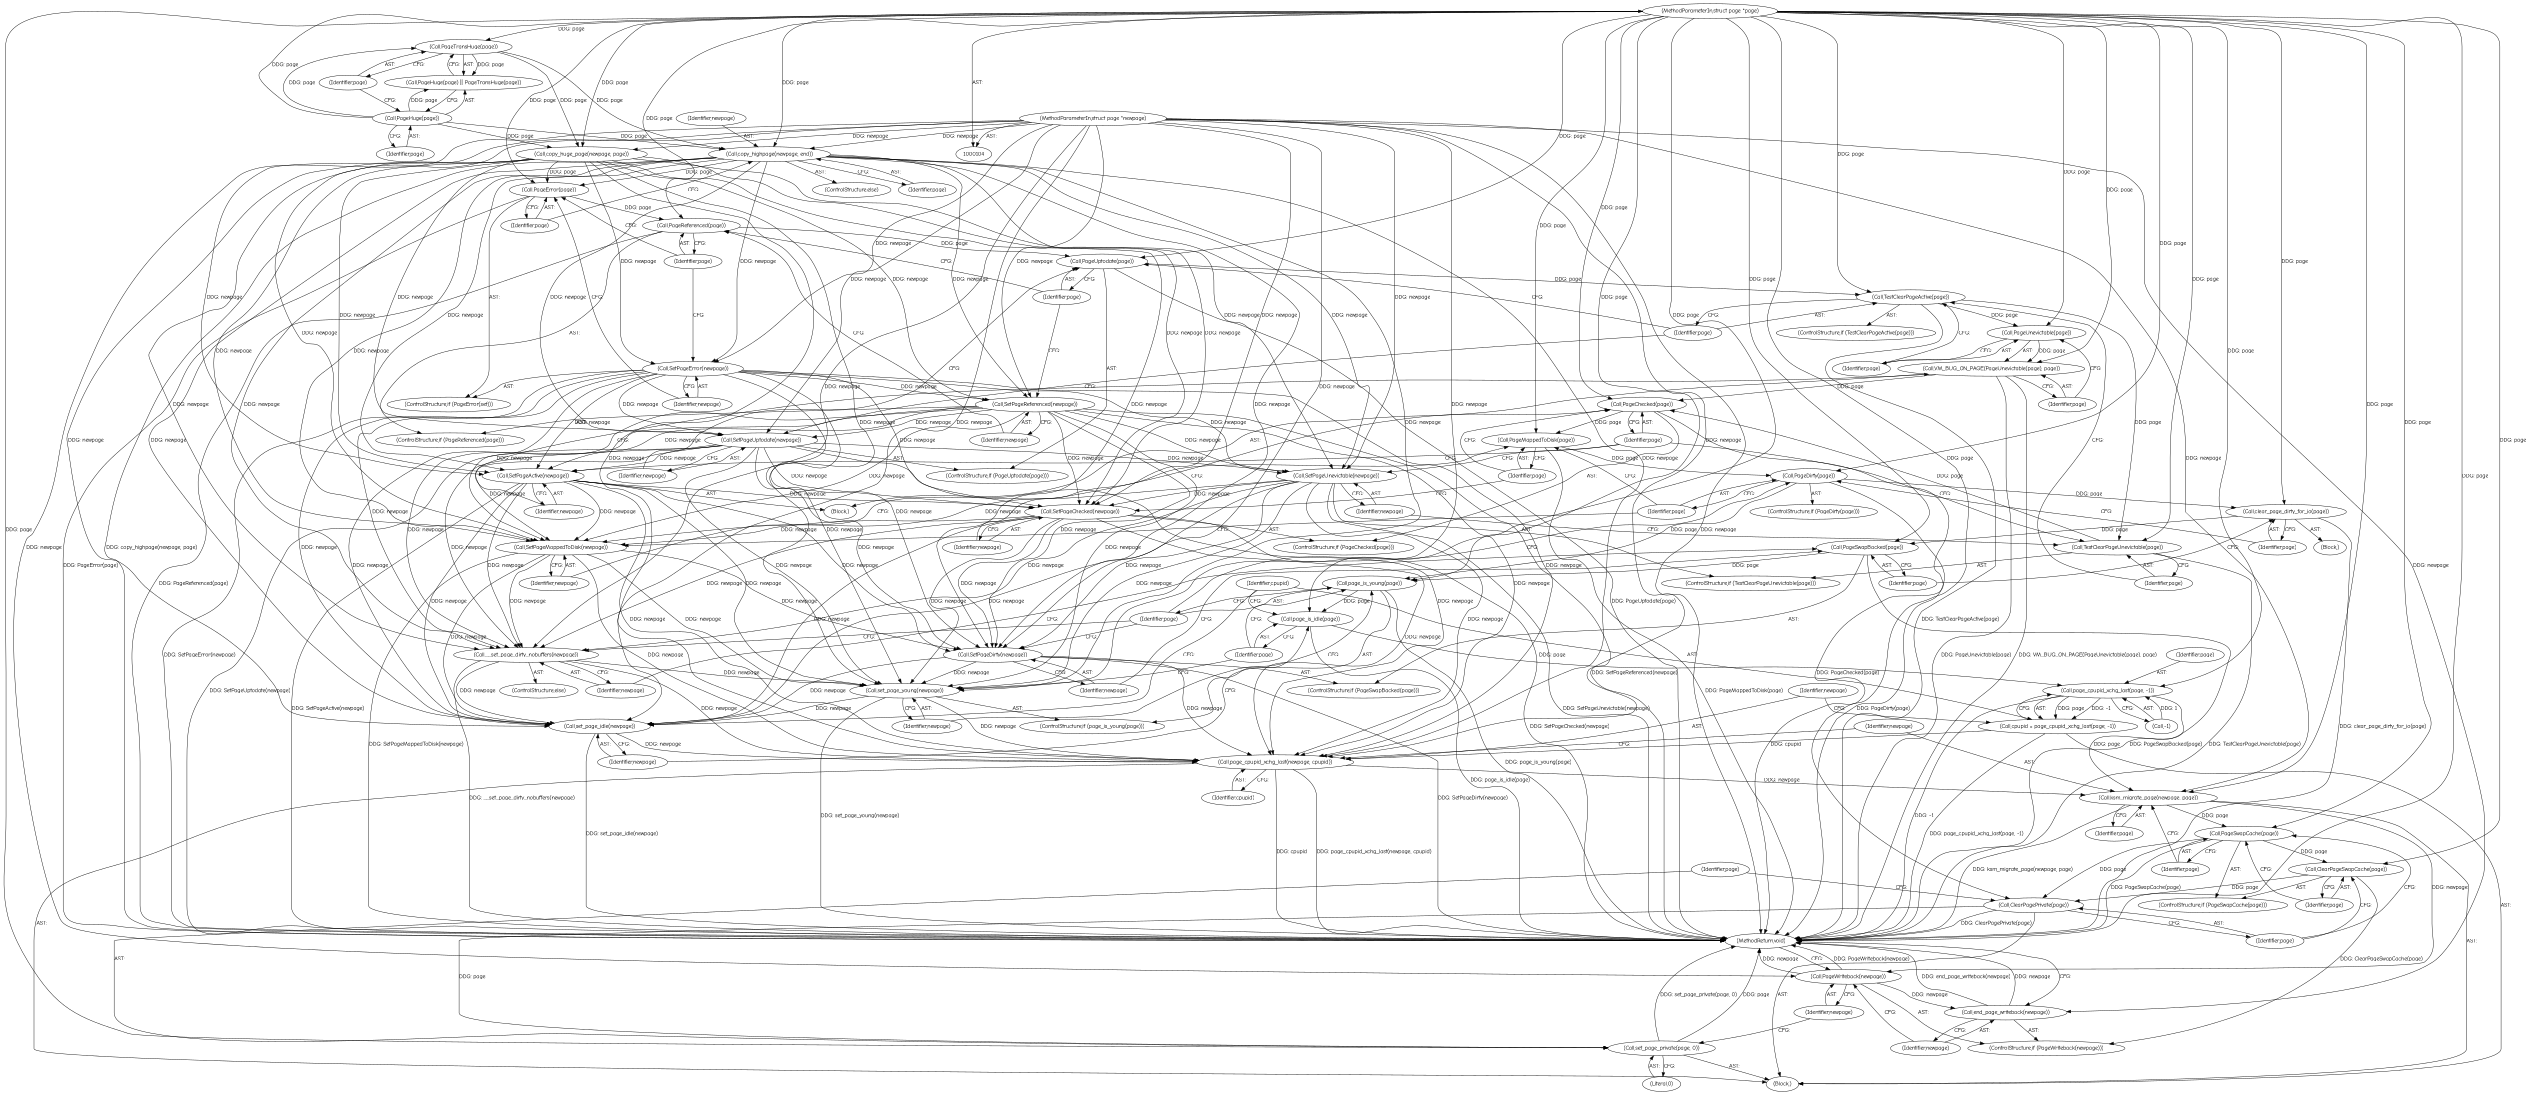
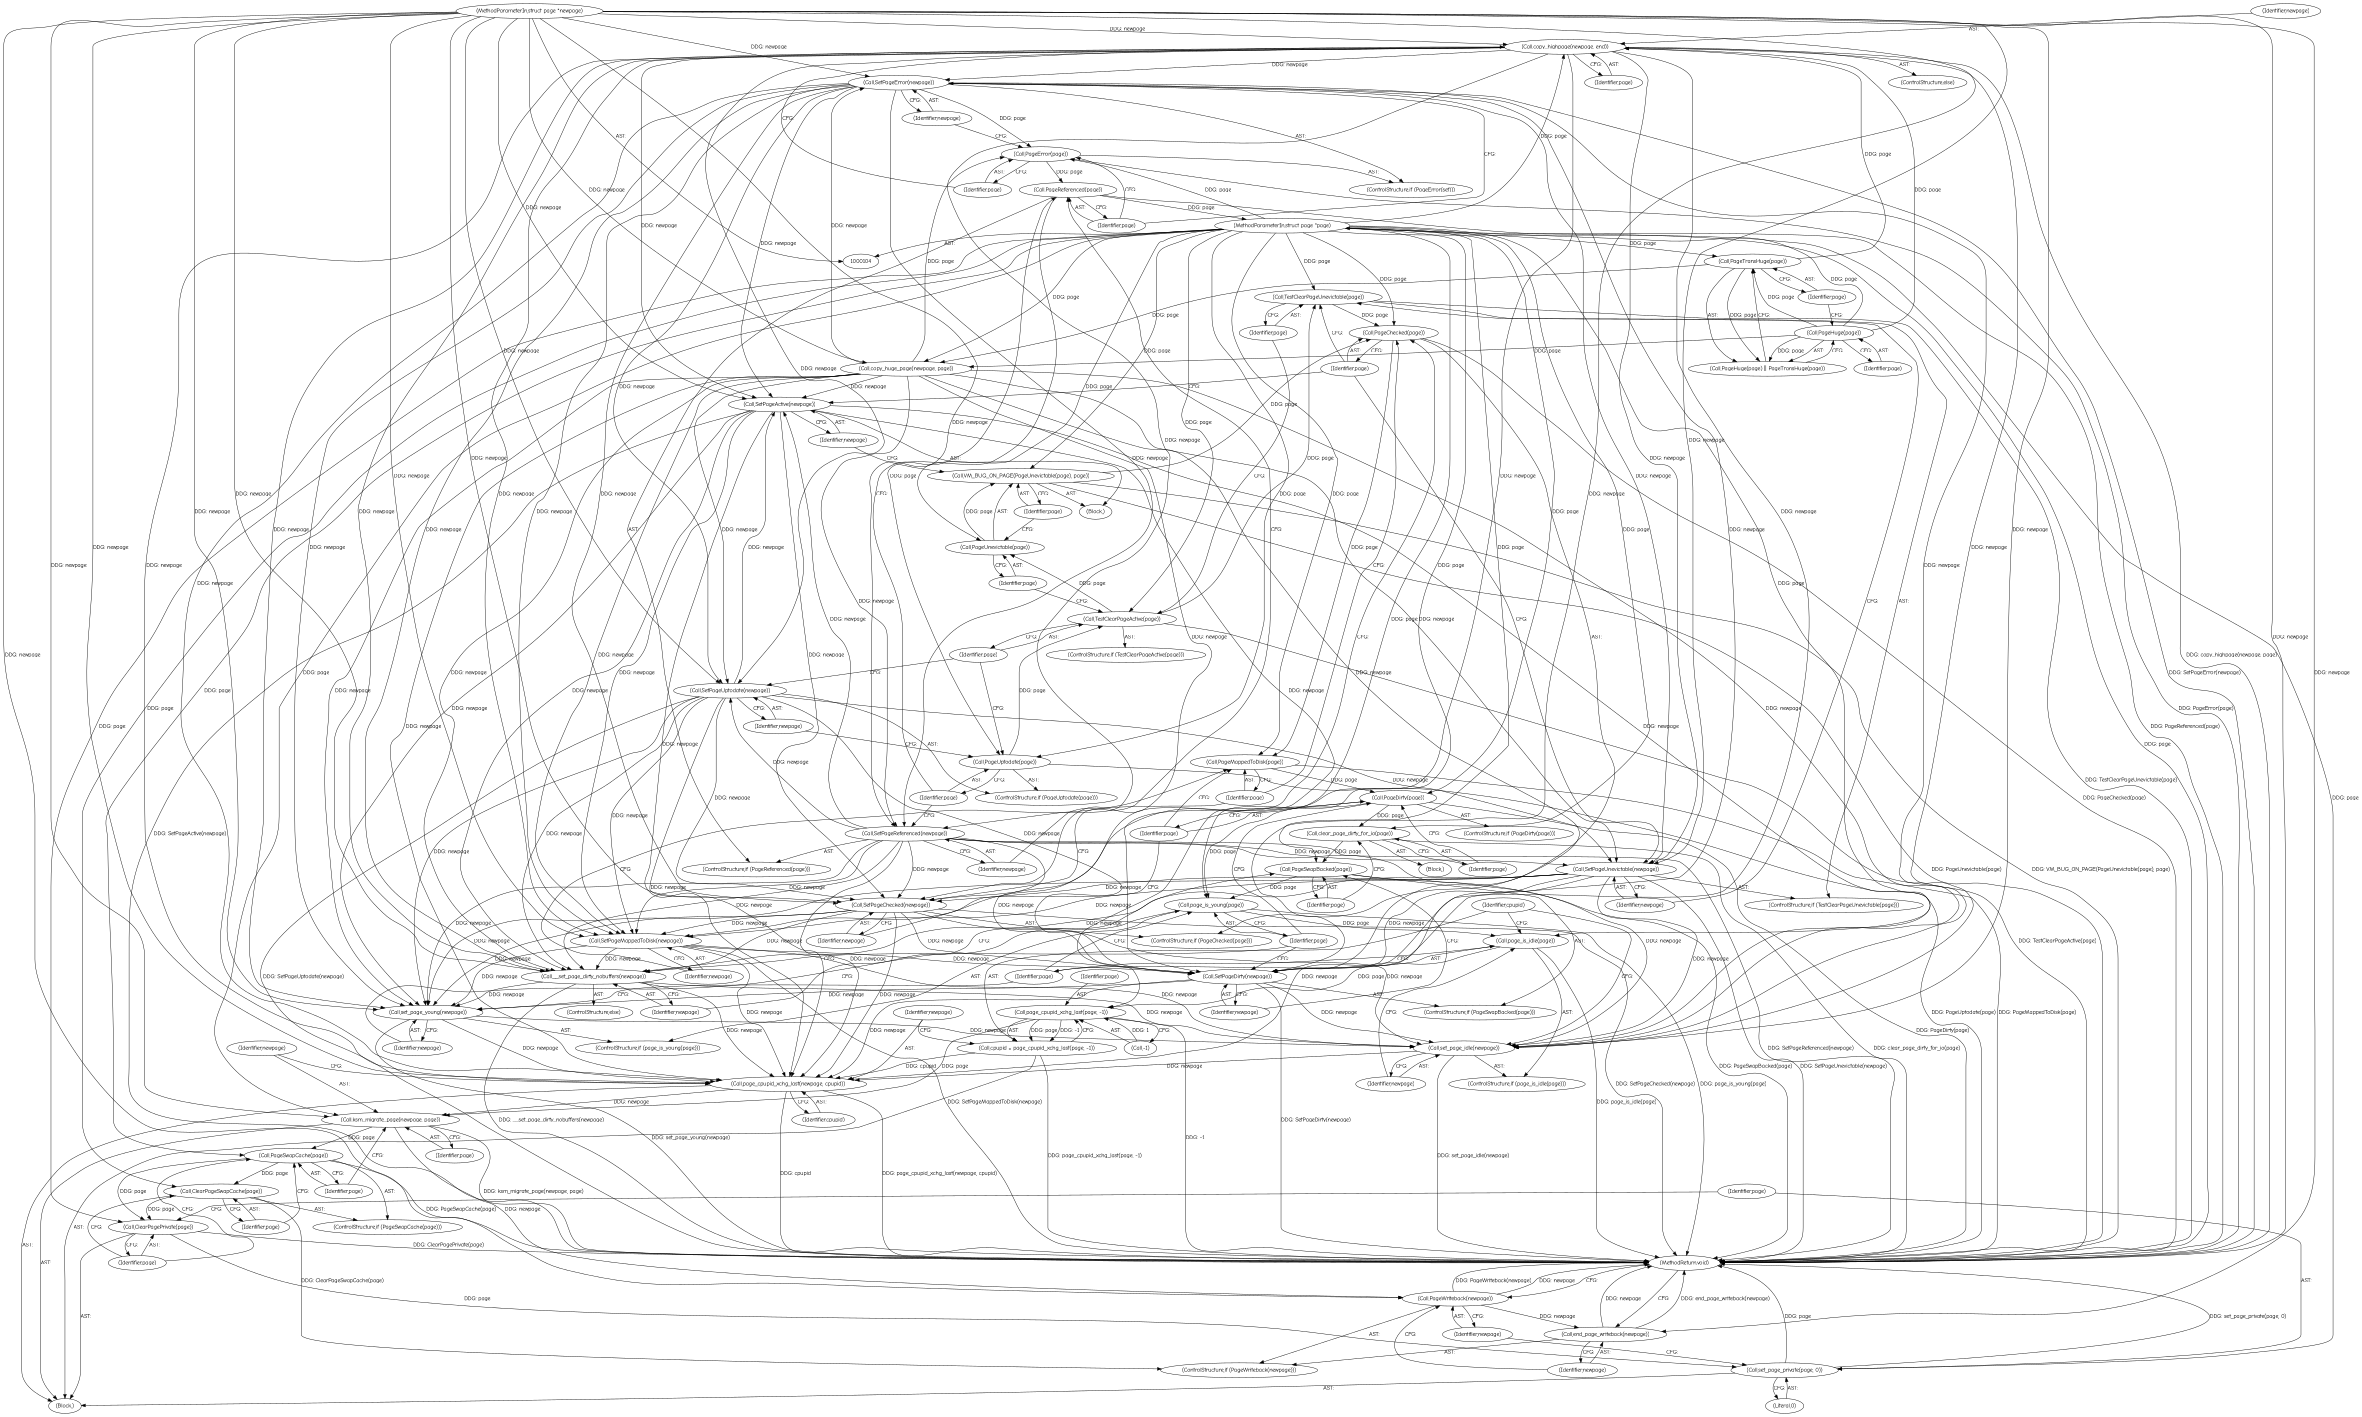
edge "(MethodParameterIn,struct page *page)" -> "(Call,PageReferenced(page))": reversed
edge "(Call,copy_highpage(newpage, end))" -> "(Call,PageError(page))": now "(Call,SetPageError(newpage))" -> "(Call,PageError(page))"
node "(ControlStructure,if (page_is_idle(page)))": added
